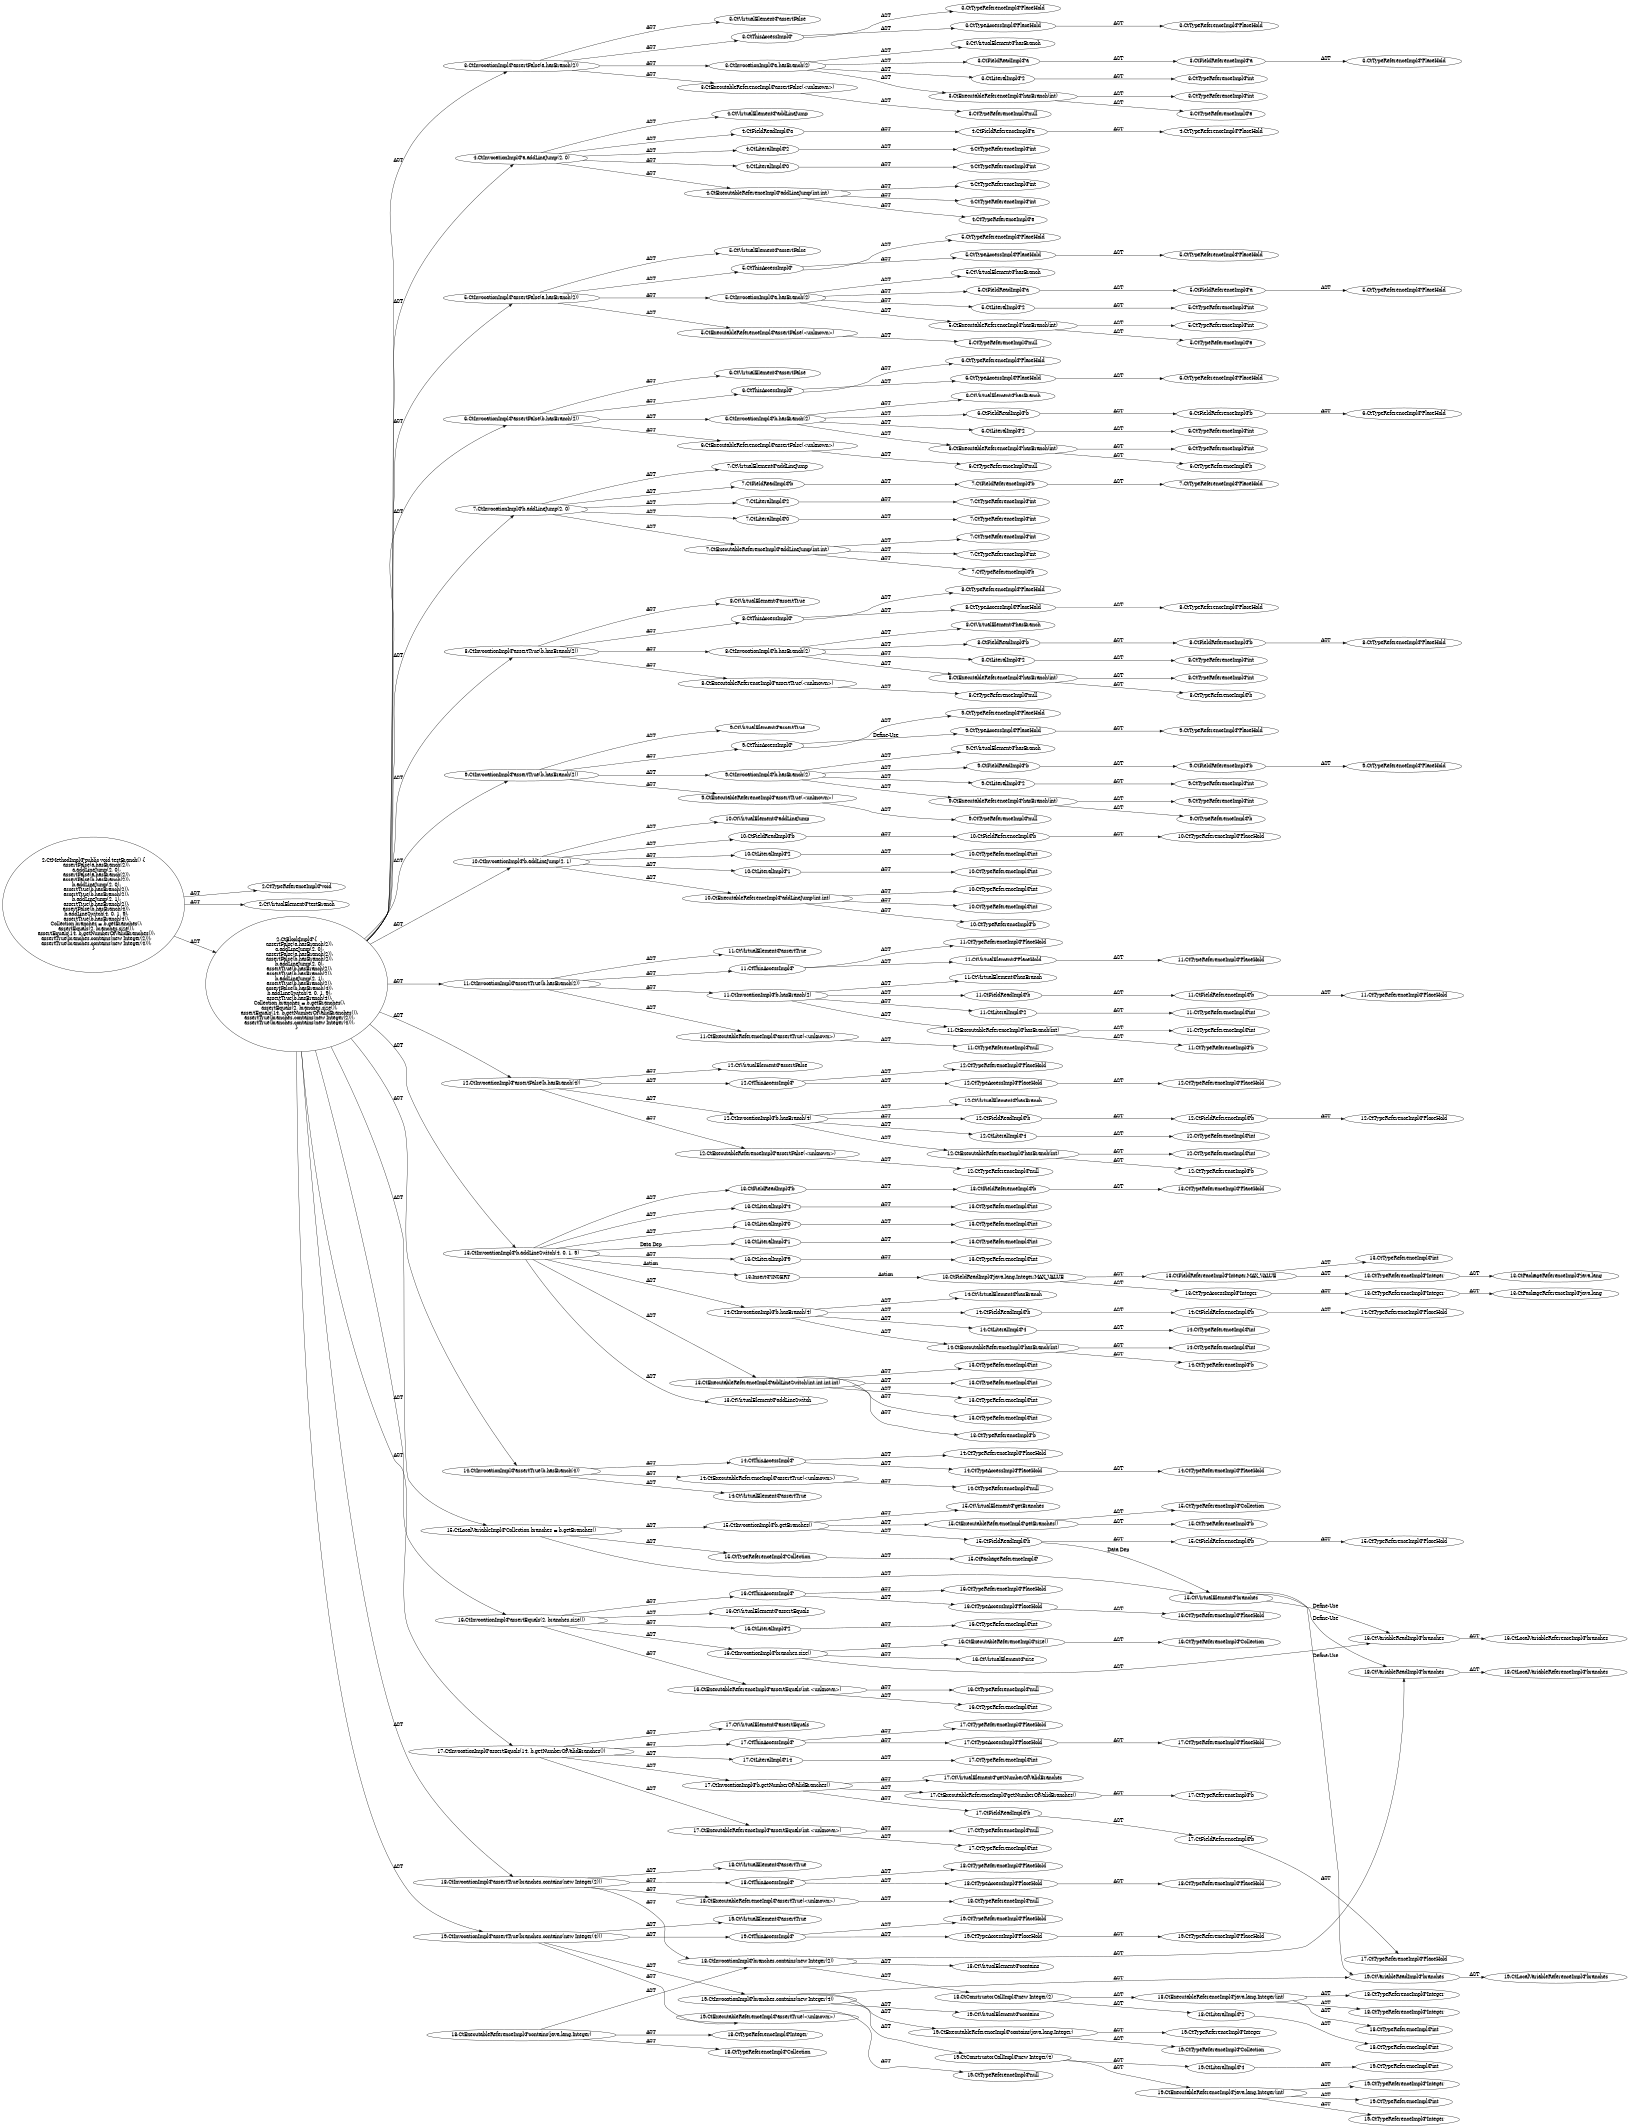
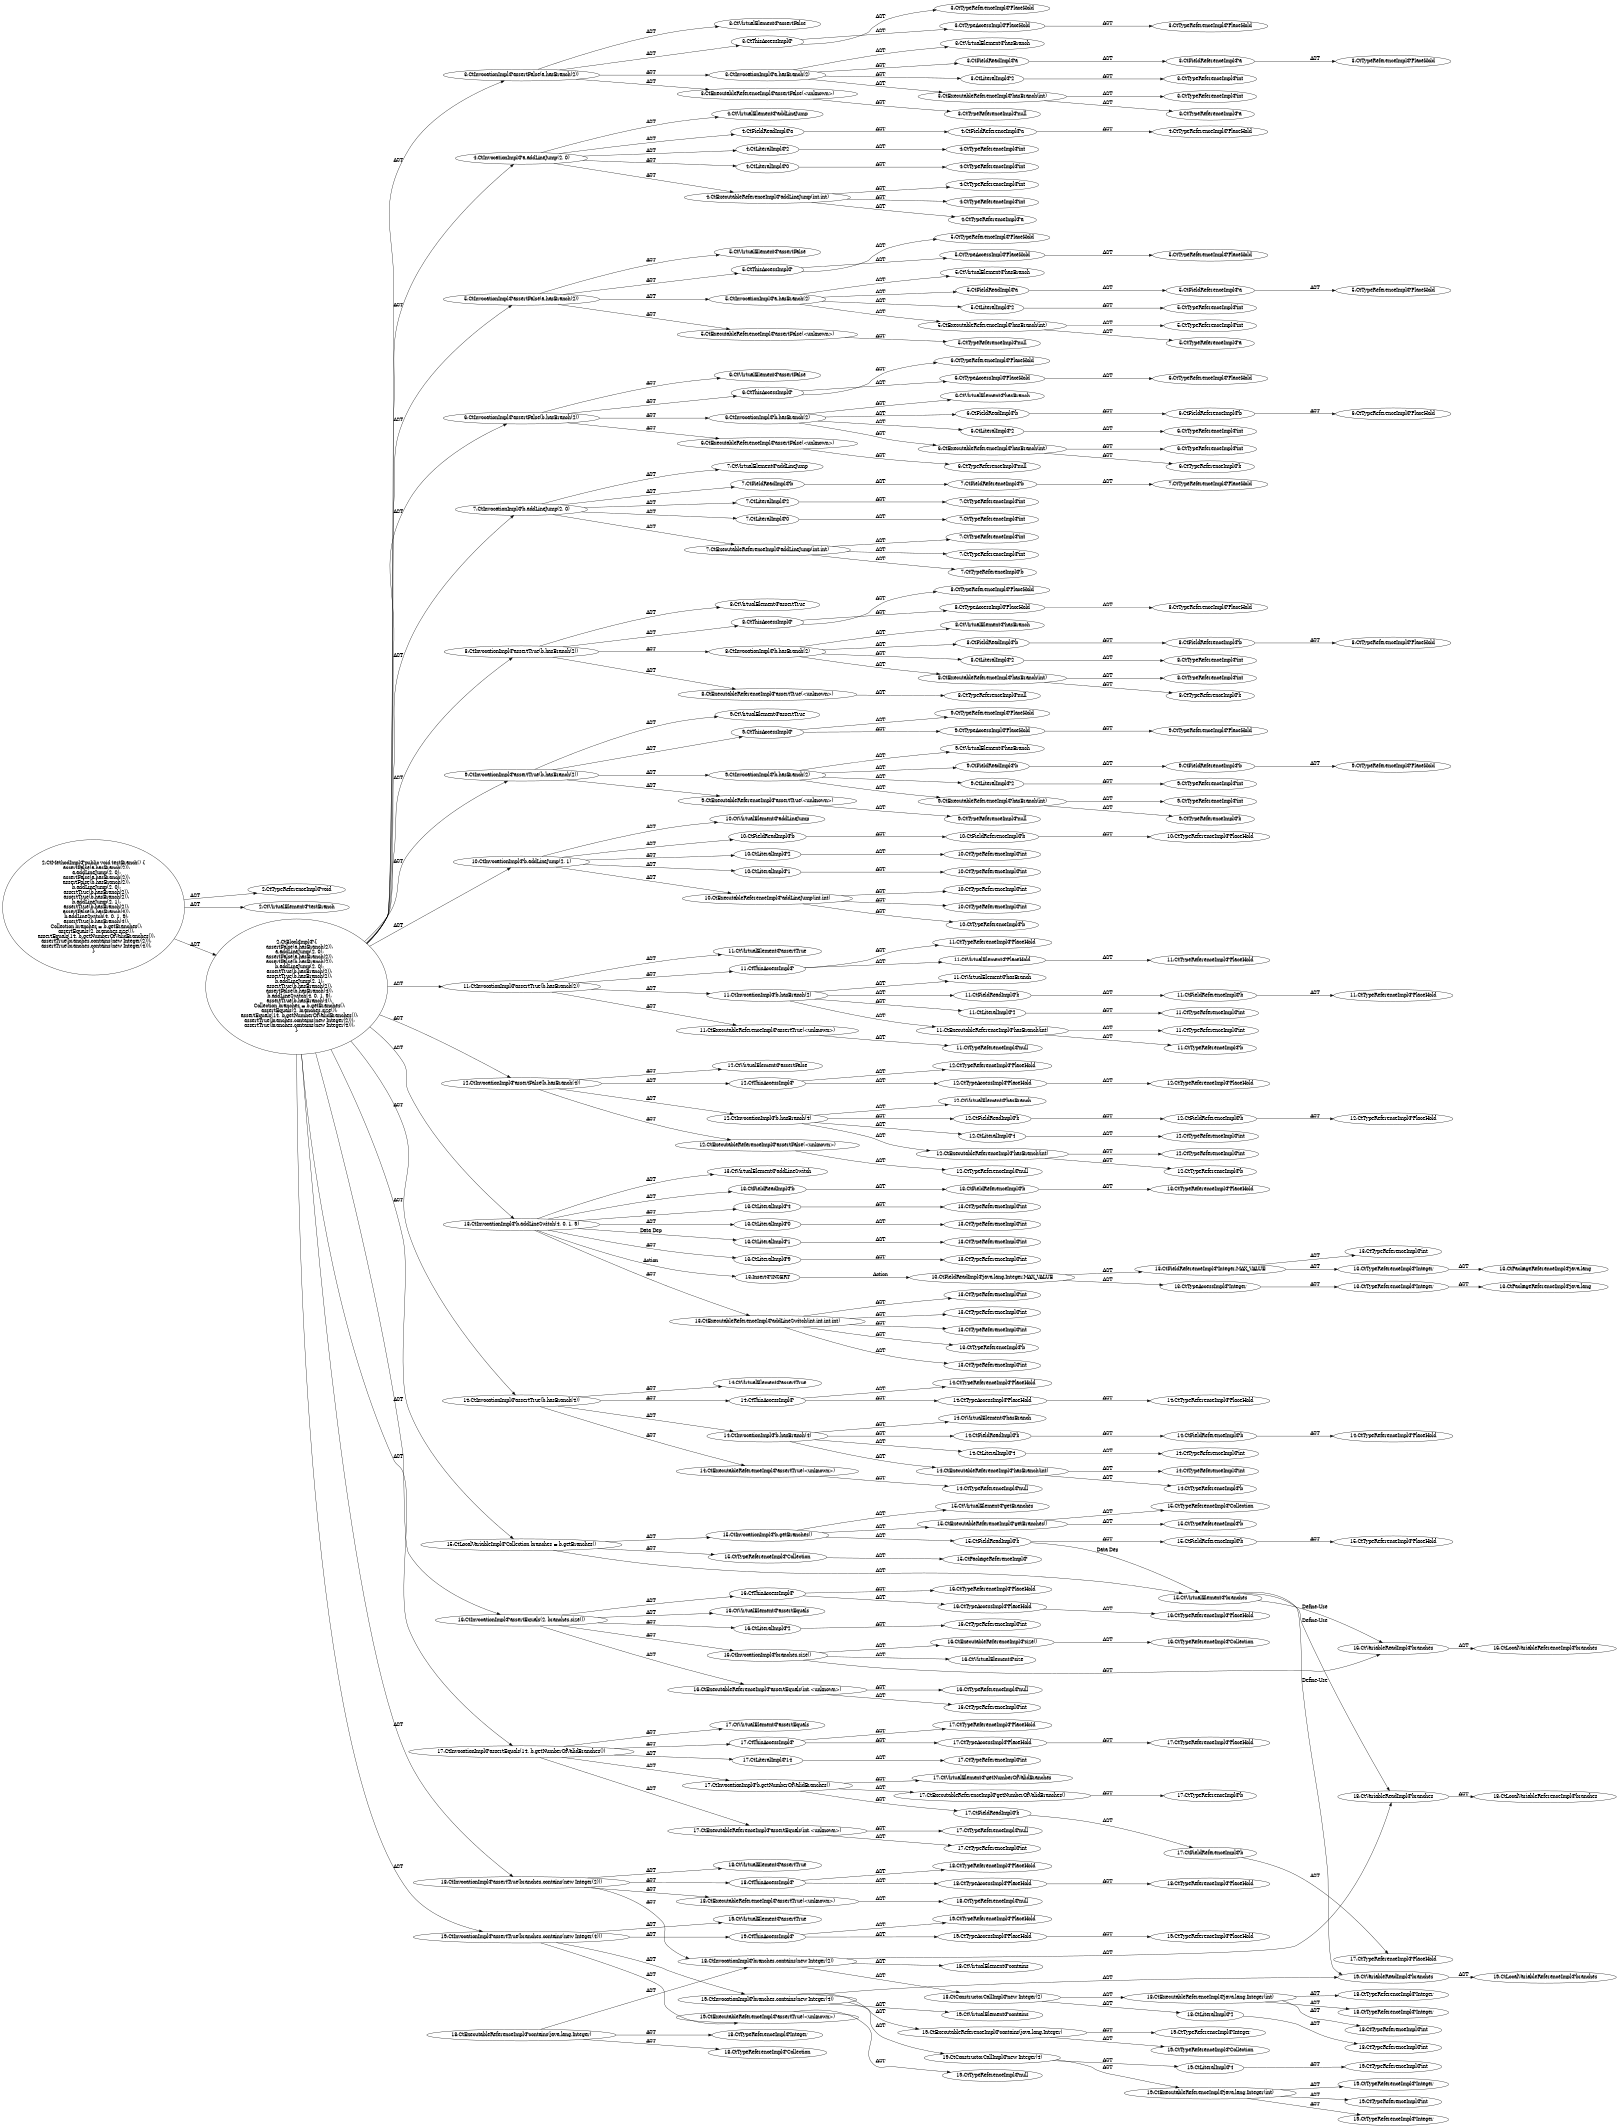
edge "9:CtThisAccessImpl@" -> "9:CtTypeAccessImpl@PlaceHold": label "Define-Use" -> "AST"
edge "13:CtInvocationImpl@b.addLineSwitch(4, 0, 1, 9)" -> "14:CtInvocationImpl@b.hasBranch(4)": now "14:CtInvocationImpl@assertTrue(b.hasBranch(4))" -> "14:CtInvocationImpl@b.hasBranch(4)"
